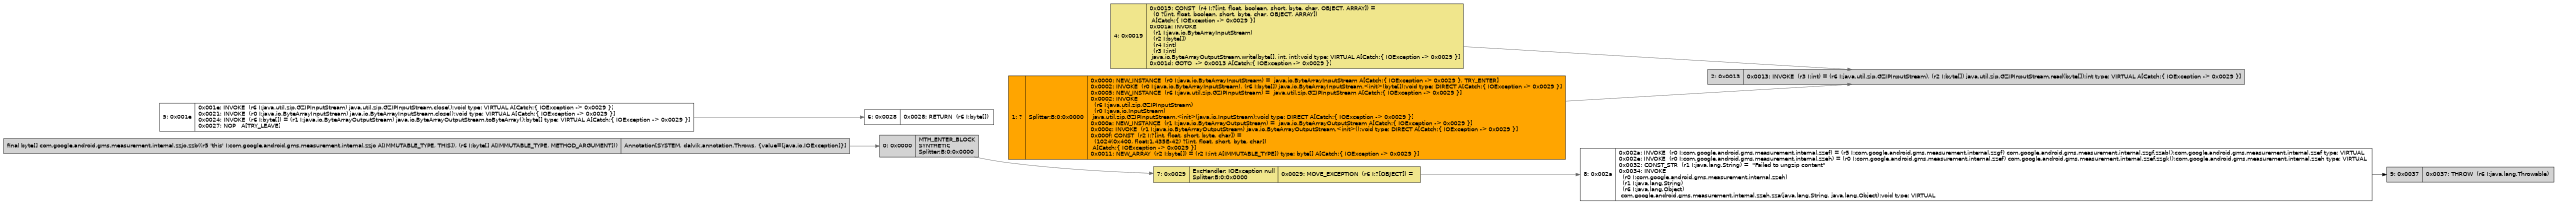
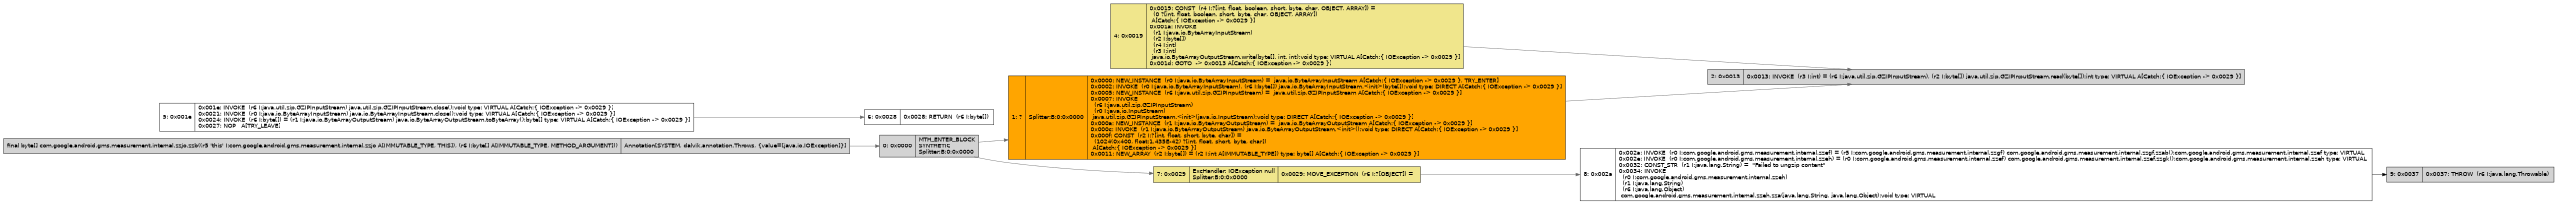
node "1: ?": text "0x0002: INVOKE" -> "0x0007: INVOKE"
edge "0: 0x0000" -> "1: ?": added
